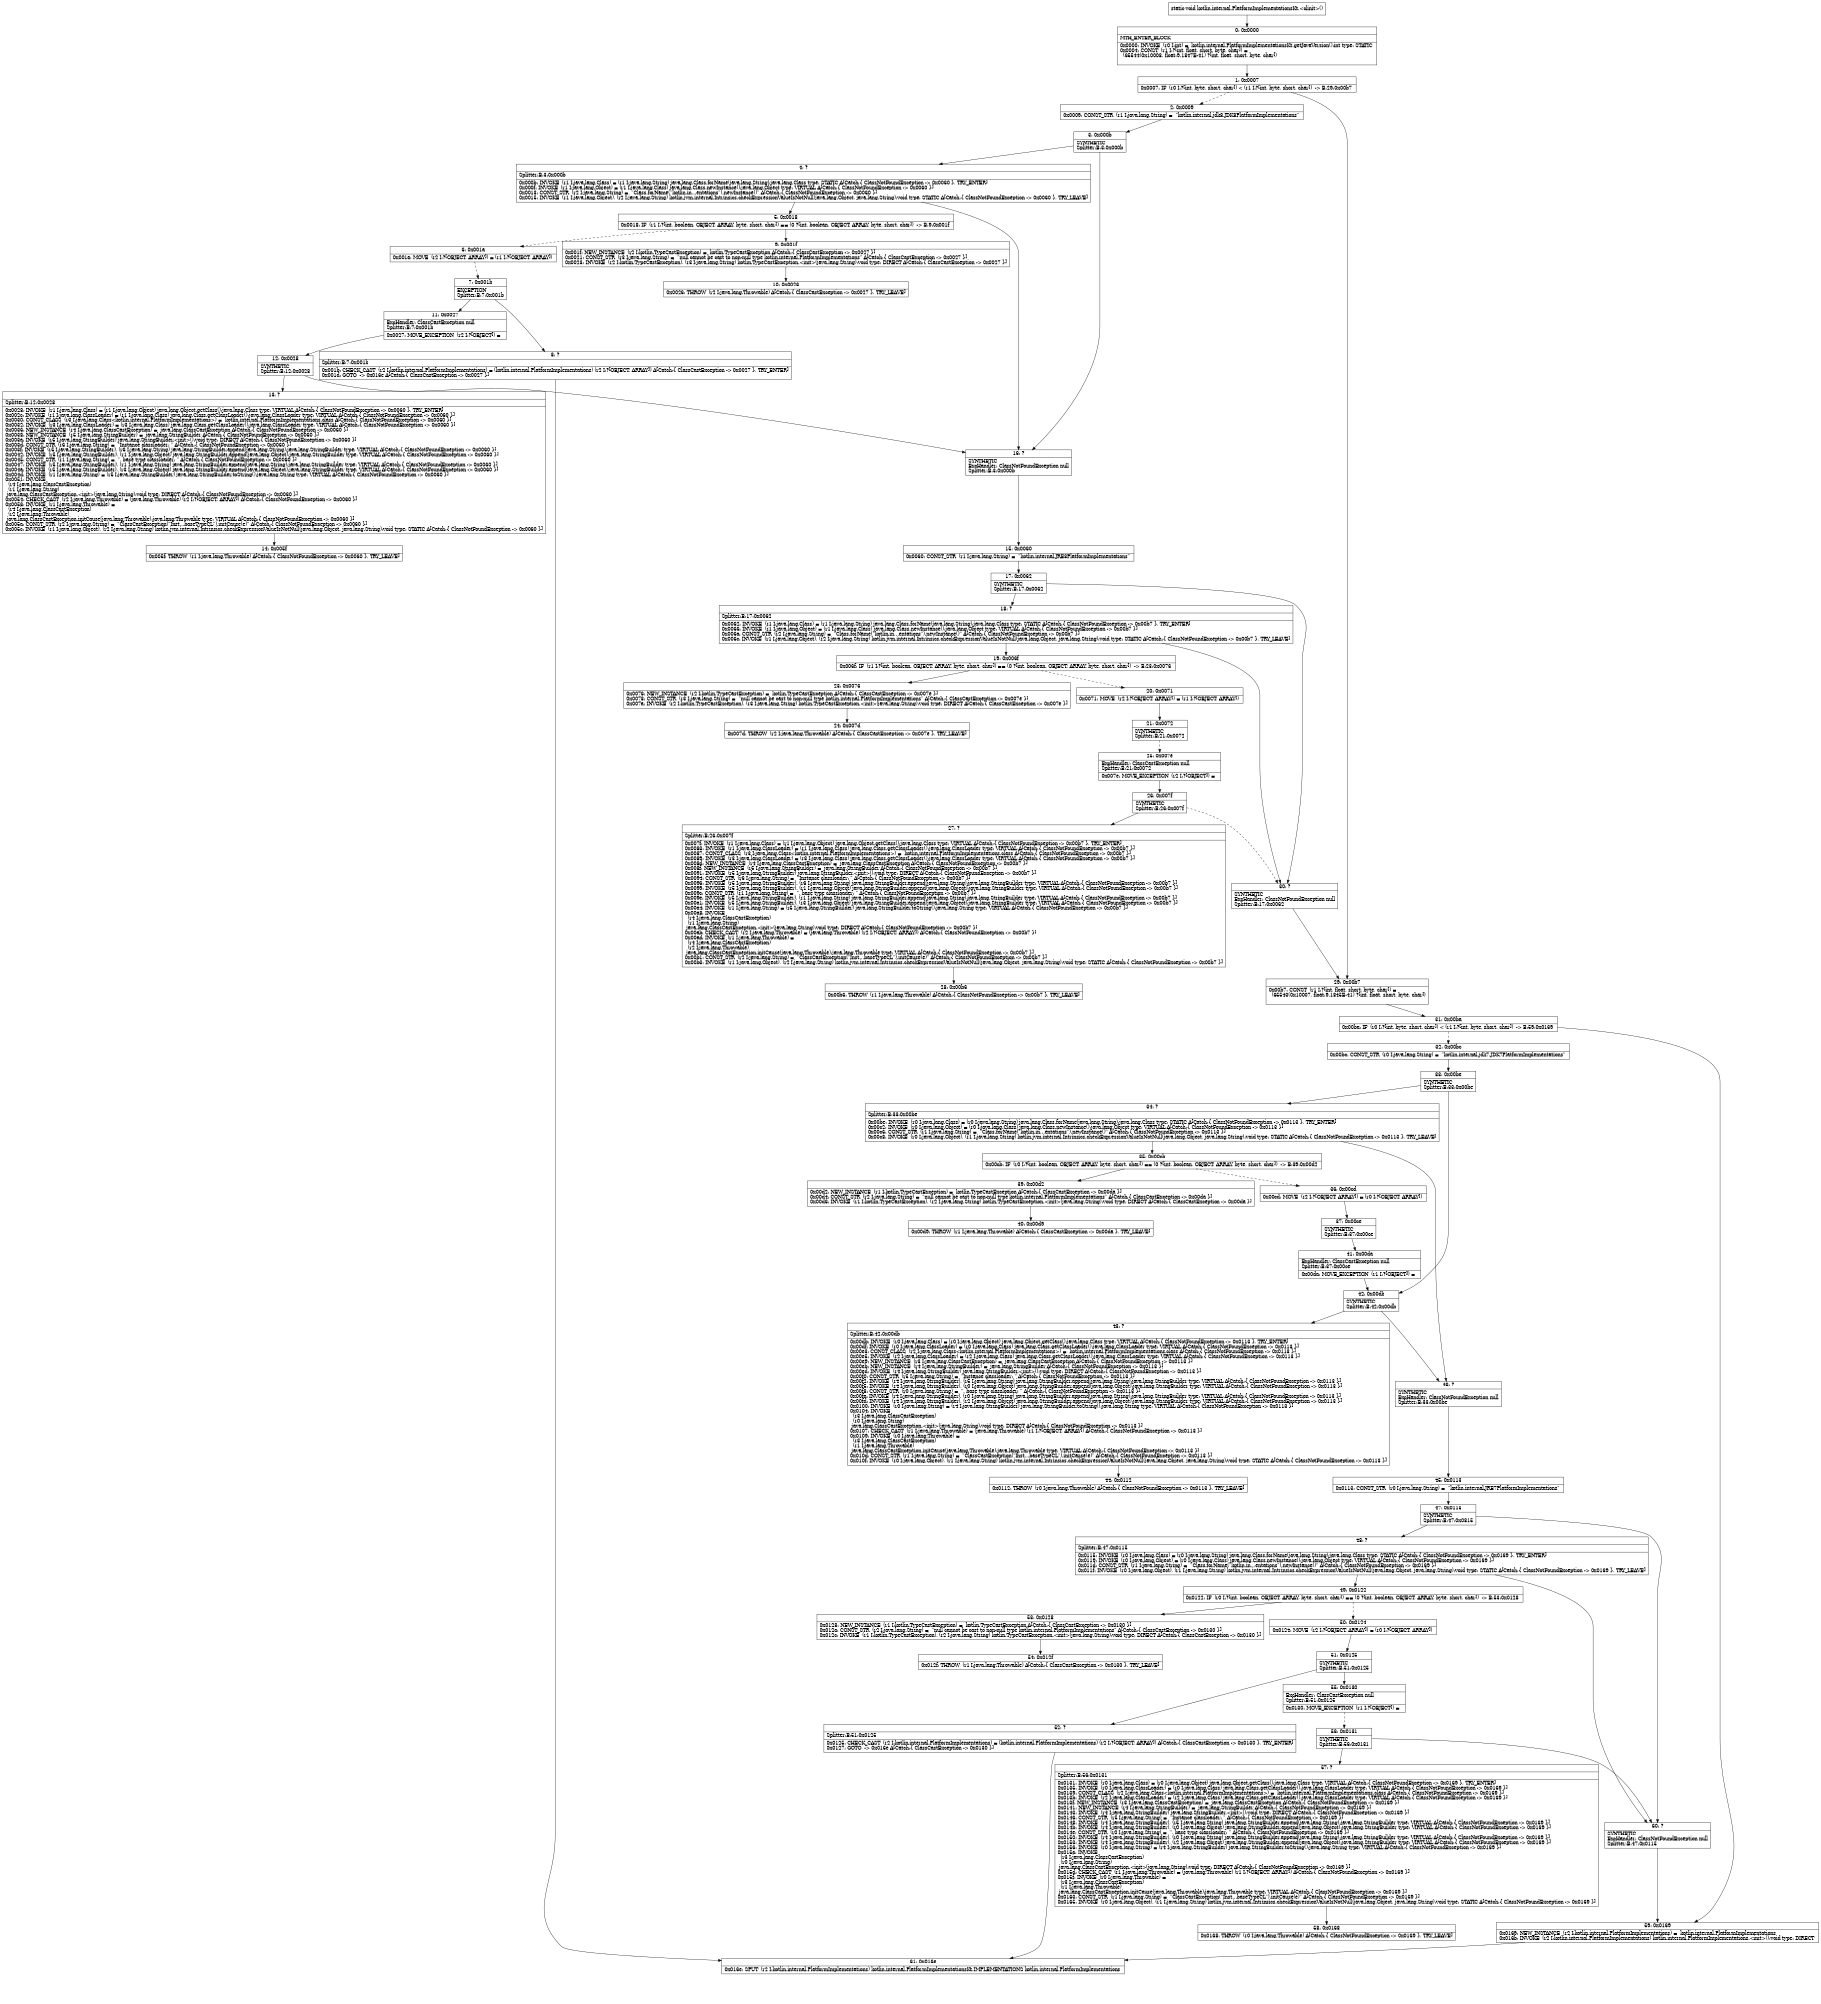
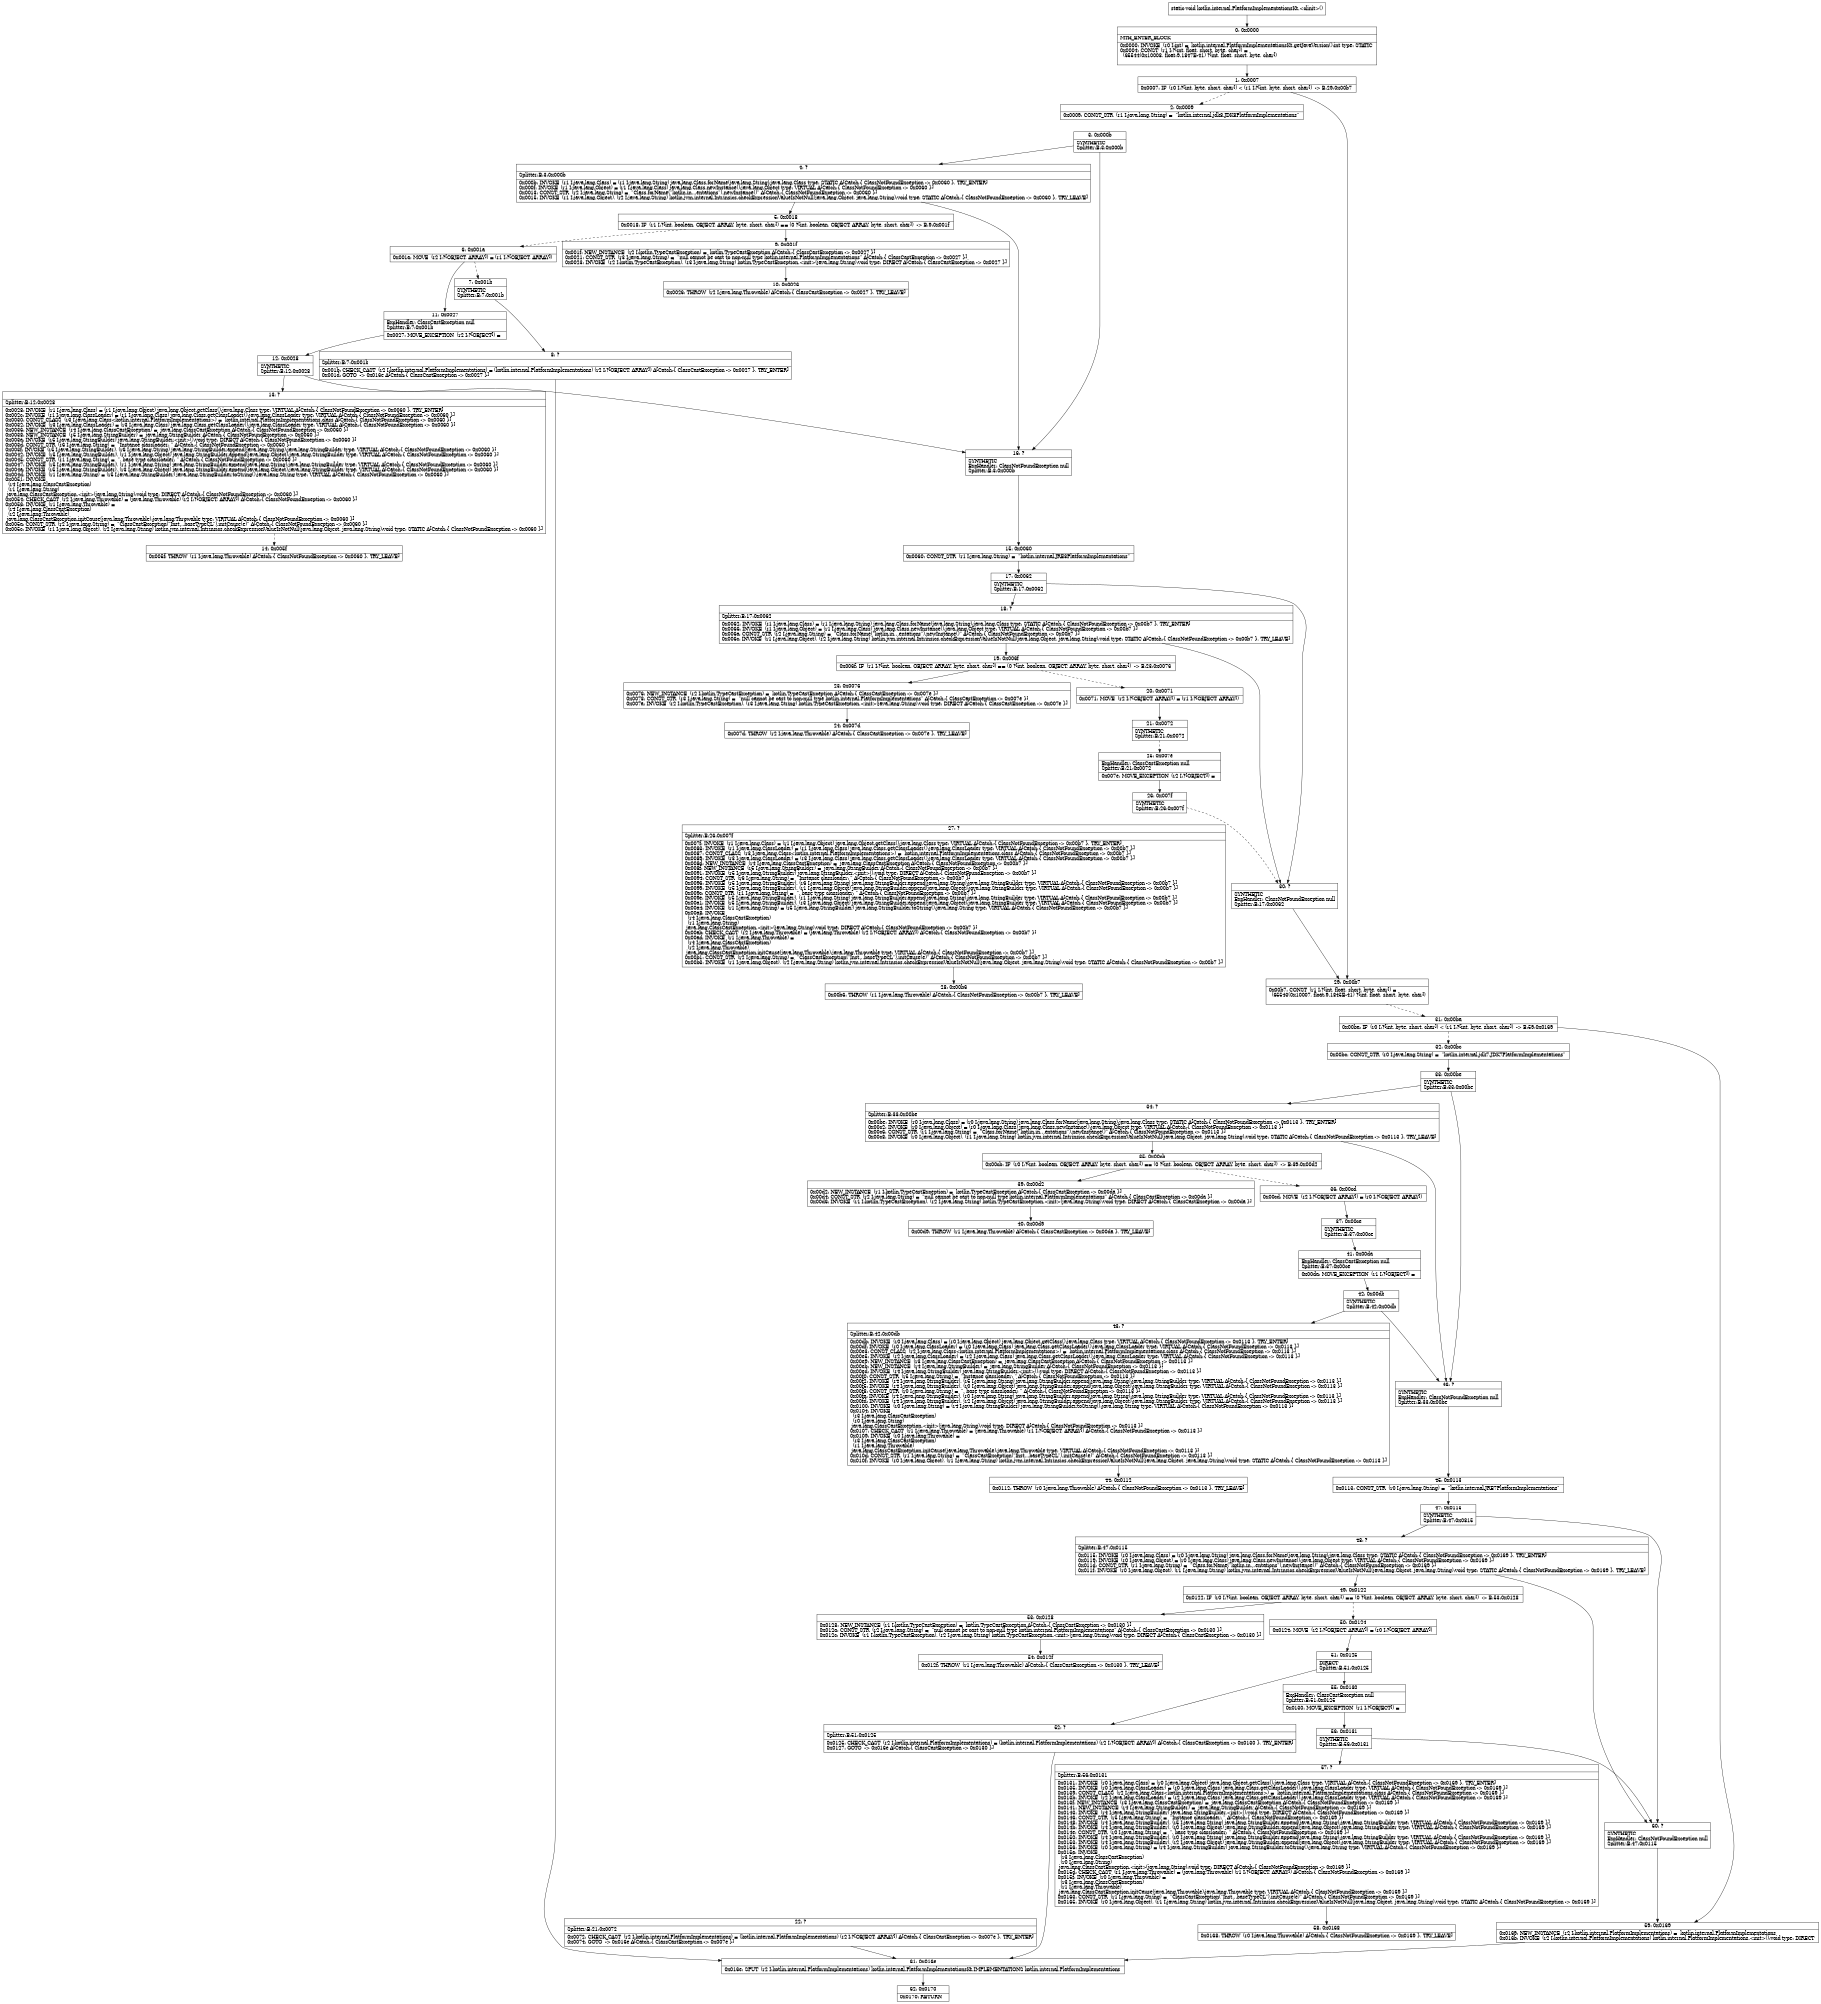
edge "2: 0x0009" -> "3: 0x000b": removed
node "7: 0x001b": text "EXCEPTION" -> "SYNTHETIC"
edge "7: 0x001b" -> "11: 0x0027": now "6: 0x001a" -> "11: 0x0027"
edge "13: ?" -> "14: 0x005f": style solid -> dashed
edge "26: 0x007f" -> "27: ?": removed
edge "29: 0x00b7" -> "31: 0x00ba": style solid -> dashed
edge "33: 0x00be" -> "42: 0x00db": now "33: 0x00be" -> "46: ?"
node "51: 0x0125": text "SYNTHETIC" -> "DIRECT"
edge "55: 0x0130" -> "56: 0x0131": style dashed -> solid
node "22: ?": added
node "62: 0x0170": added
